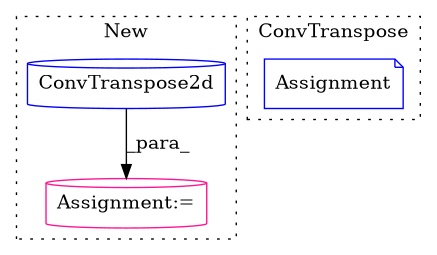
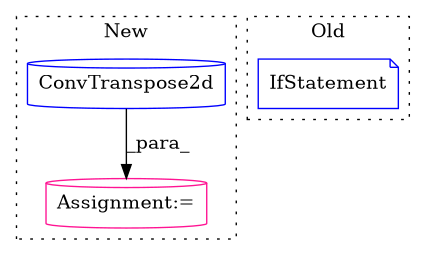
cluster "ConvTranspose": label "ConvTranspose" -> "Old"
node "Assignment": label "Assignment" -> "IfStatement"
